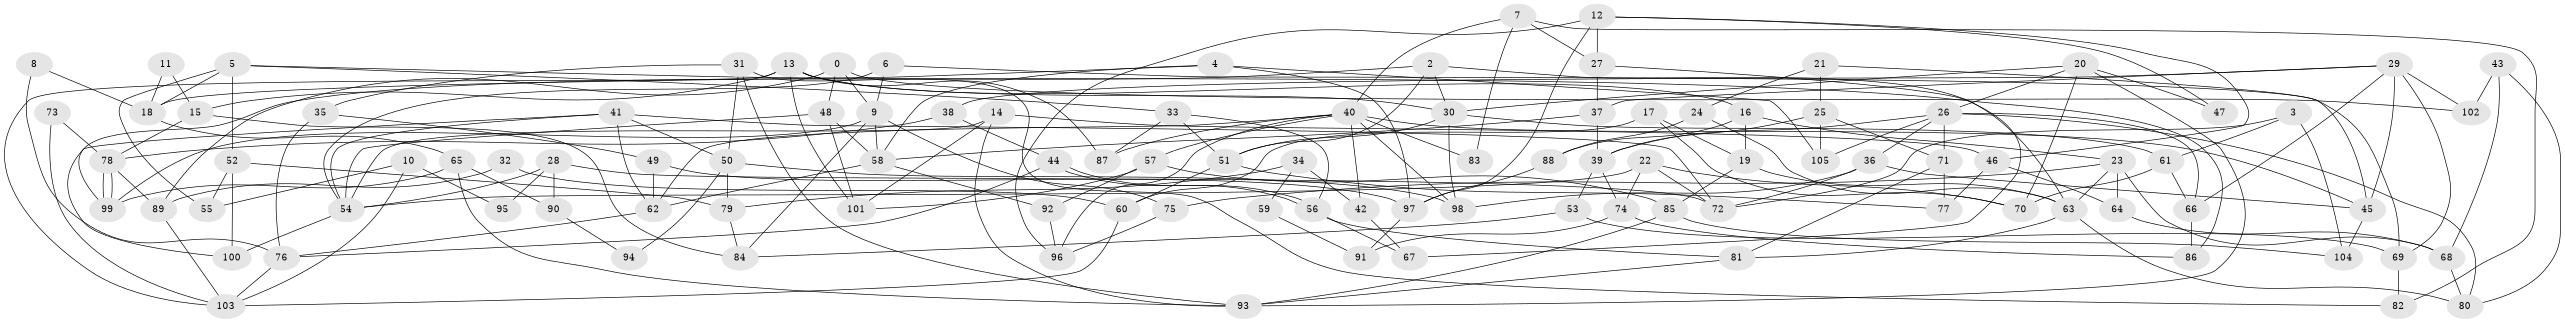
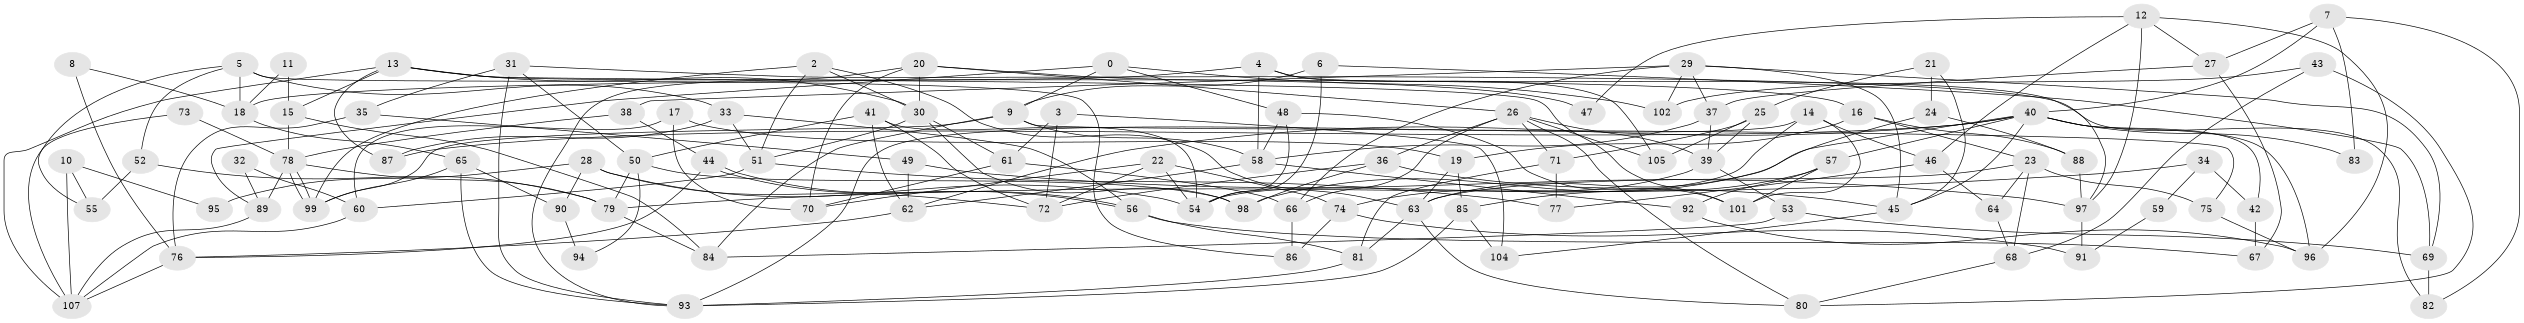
edge "78" -- "79": added
node "100": removed
node "103": label "103" -> "107"
